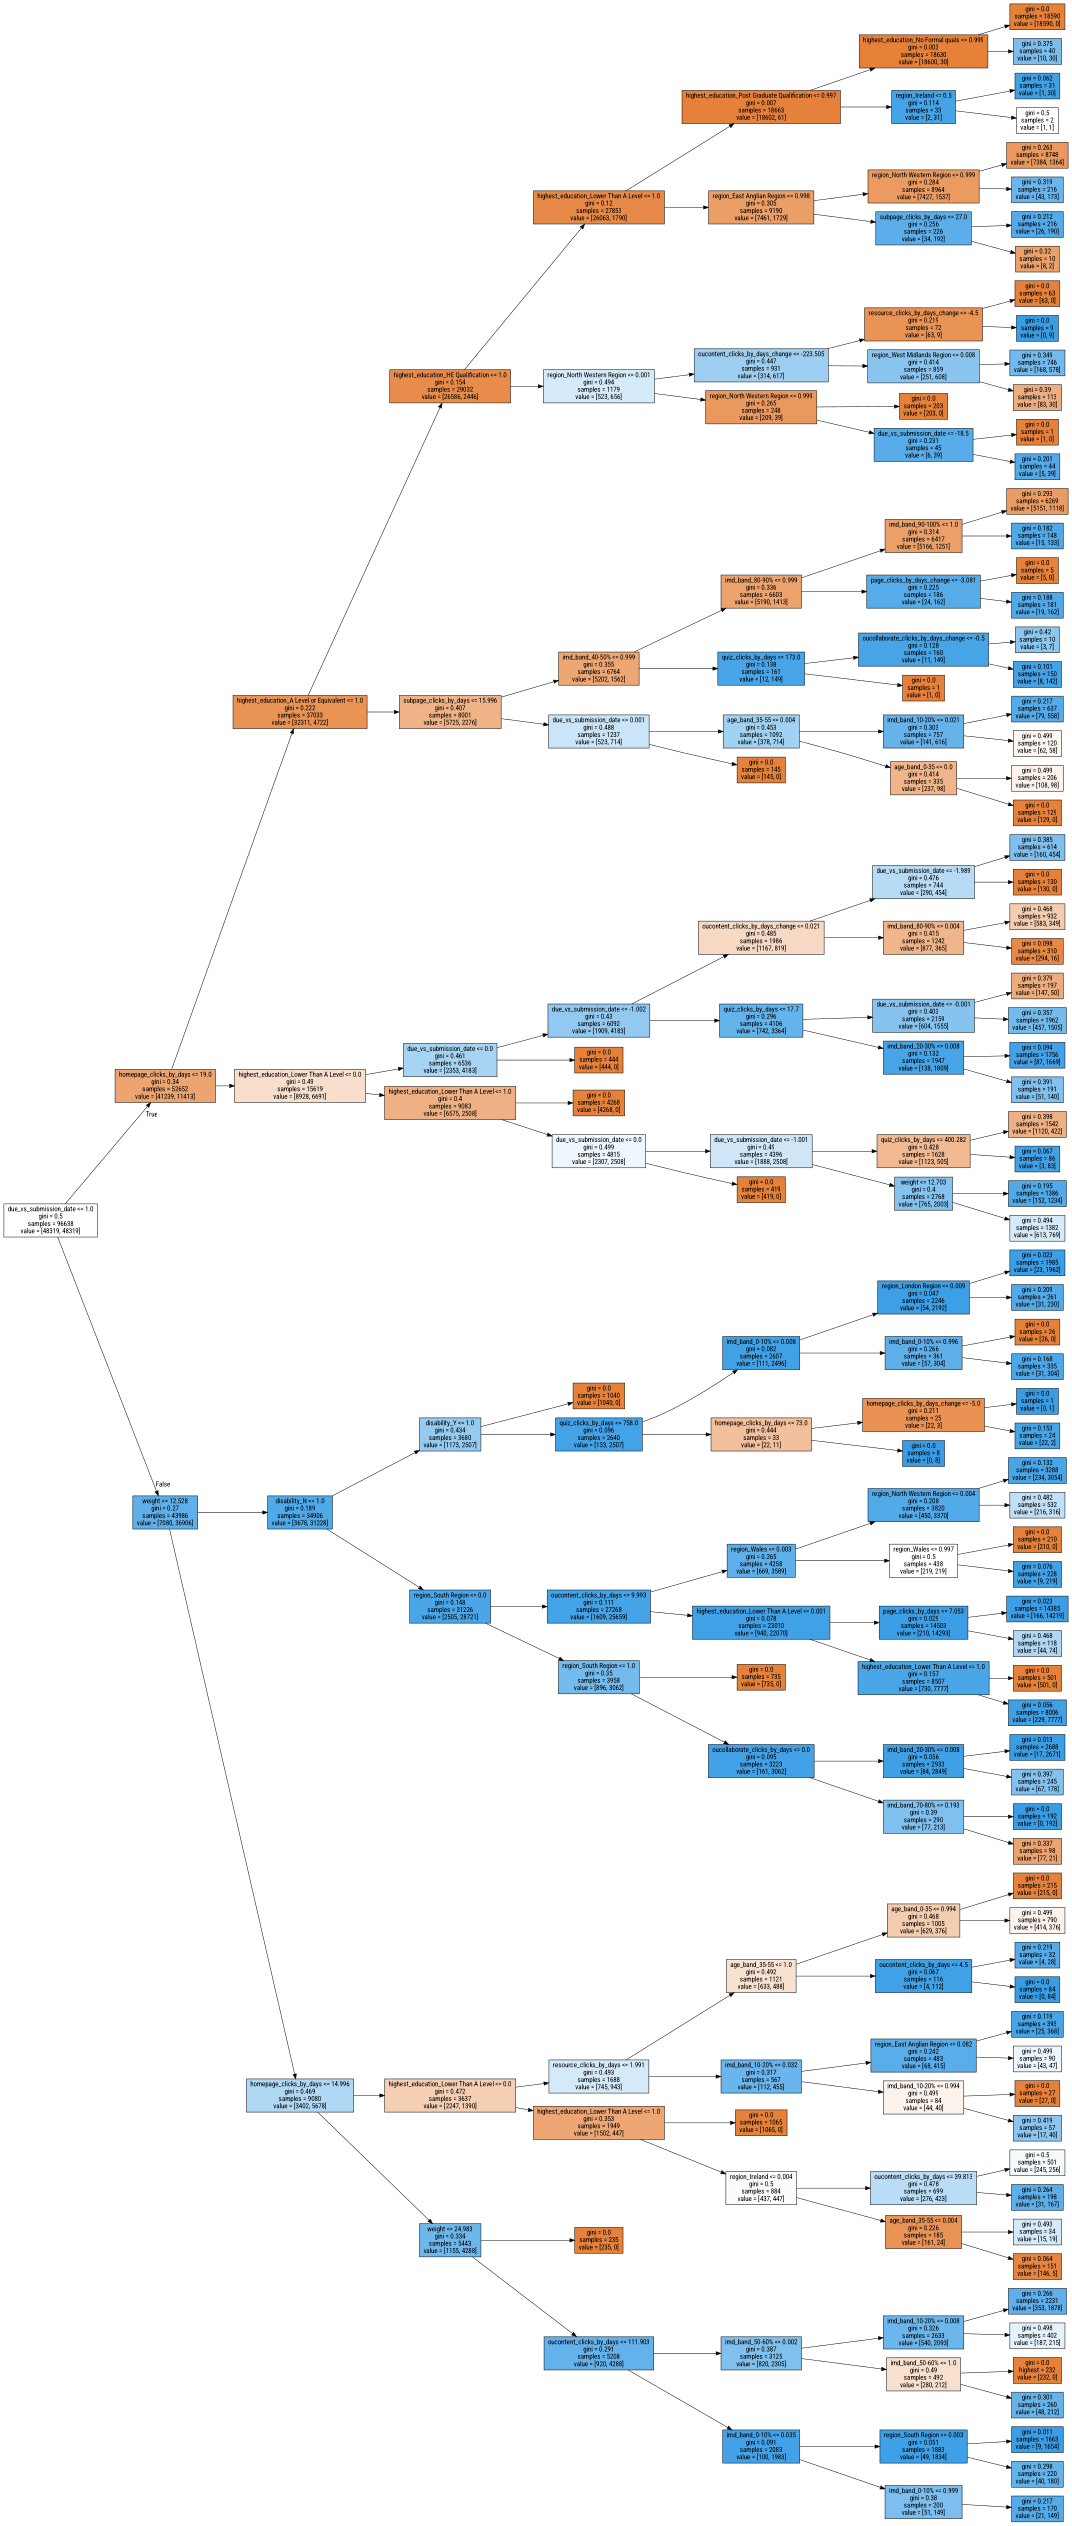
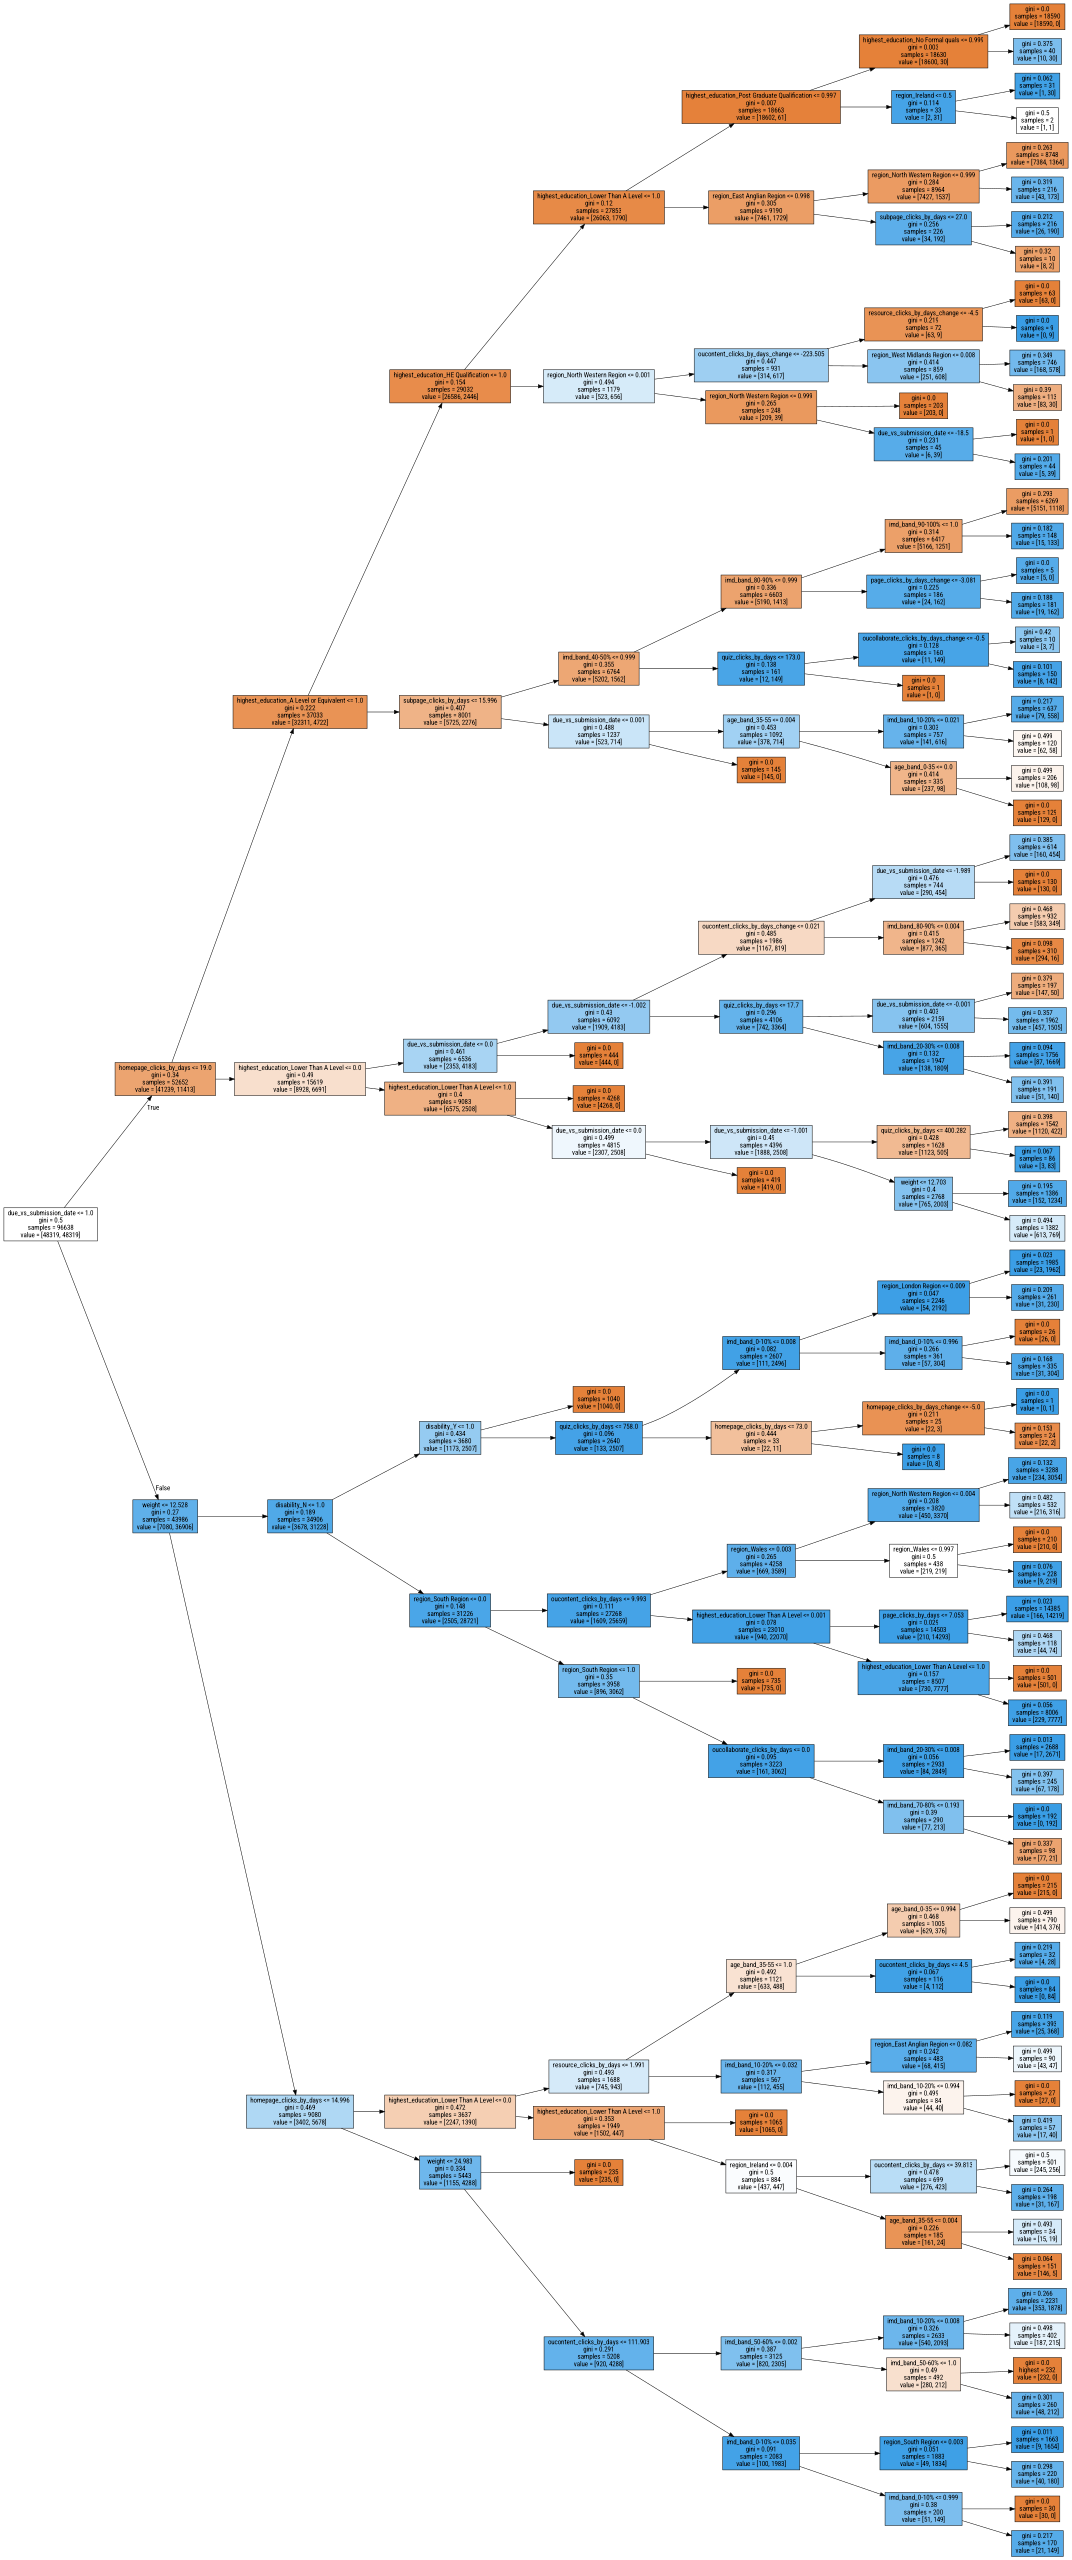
node "gini = 0.0 samples = 5 value = [5, 0]": fillcolor #e58139ff -> #399de5db
node "gini = 0.153 samples = 24 value = [22, 2]": fillcolor #399de5ec -> #e58139e8
node "gini = 0.0 samples = 30 value = [30, 0]": added
